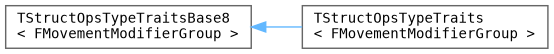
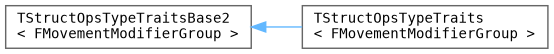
node "TStructOpsTypeTraitsBase8 < FMovementModifierGroup >": label "TStructOpsTypeTraitsBase8 < FMovementModifierGroup >" -> "TStructOpsTypeTraitsBase2 < FMovementModifierGroup >"
